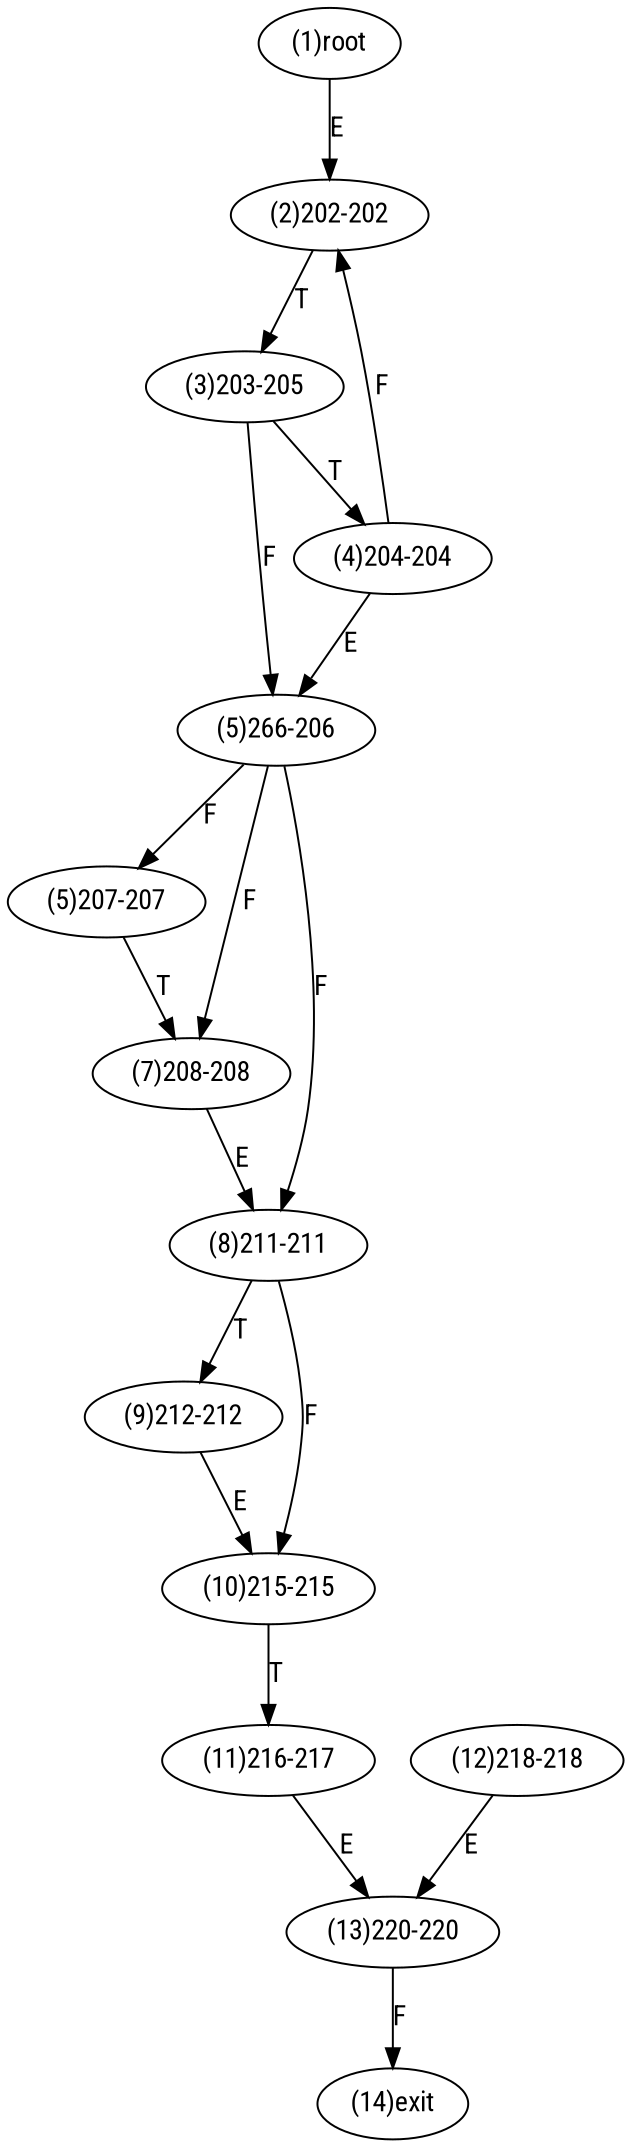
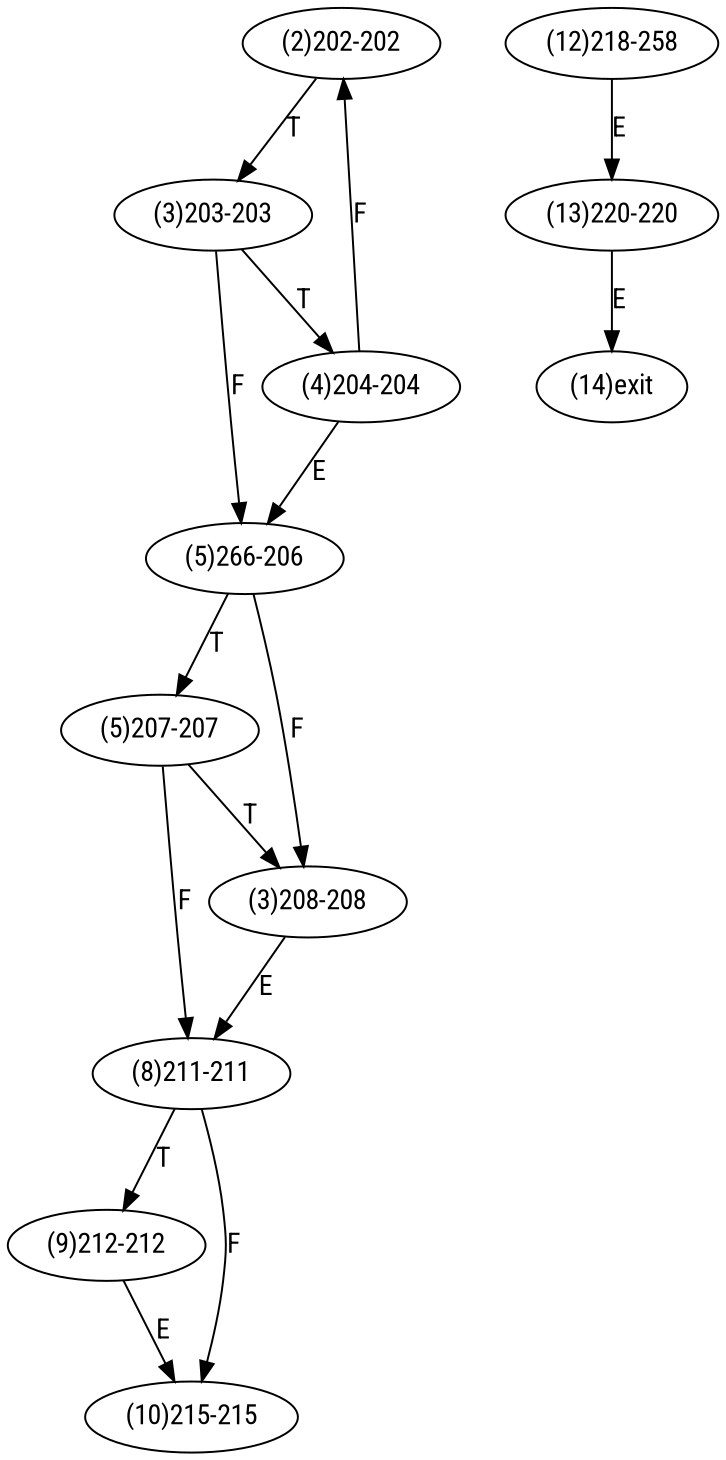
node "(1)root": removed
node "(3)203-205": label "(3)203-205" -> "(3)203-203"
edge "(5)266-206" -> "(5)207-207": label "F" -> "T"
edge "(5)266-206" -> "(8)211-211": now "(5)207-207" -> "(8)211-211"
node "(7)208-208": label "(7)208-208" -> "(3)208-208"
node "(11)216-217": removed
node "(12)218-218": label "(12)218-218" -> "(12)218-258"
edge "(13)220-220" -> "(14)exit": label "F" -> "E"
